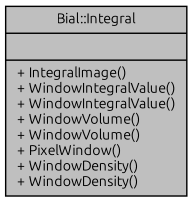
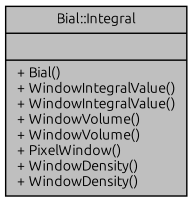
node "Bial::Integral": text "+ IntegralImage()" -> "+ Bial()"
